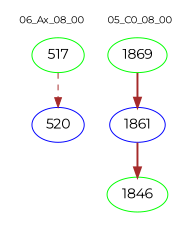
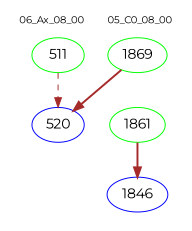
node "517": label "517" -> "511"
edge "1869" -> "1861": now "1869" -> "520"
node "1861": color blue -> green
node "1846": color green -> blue
